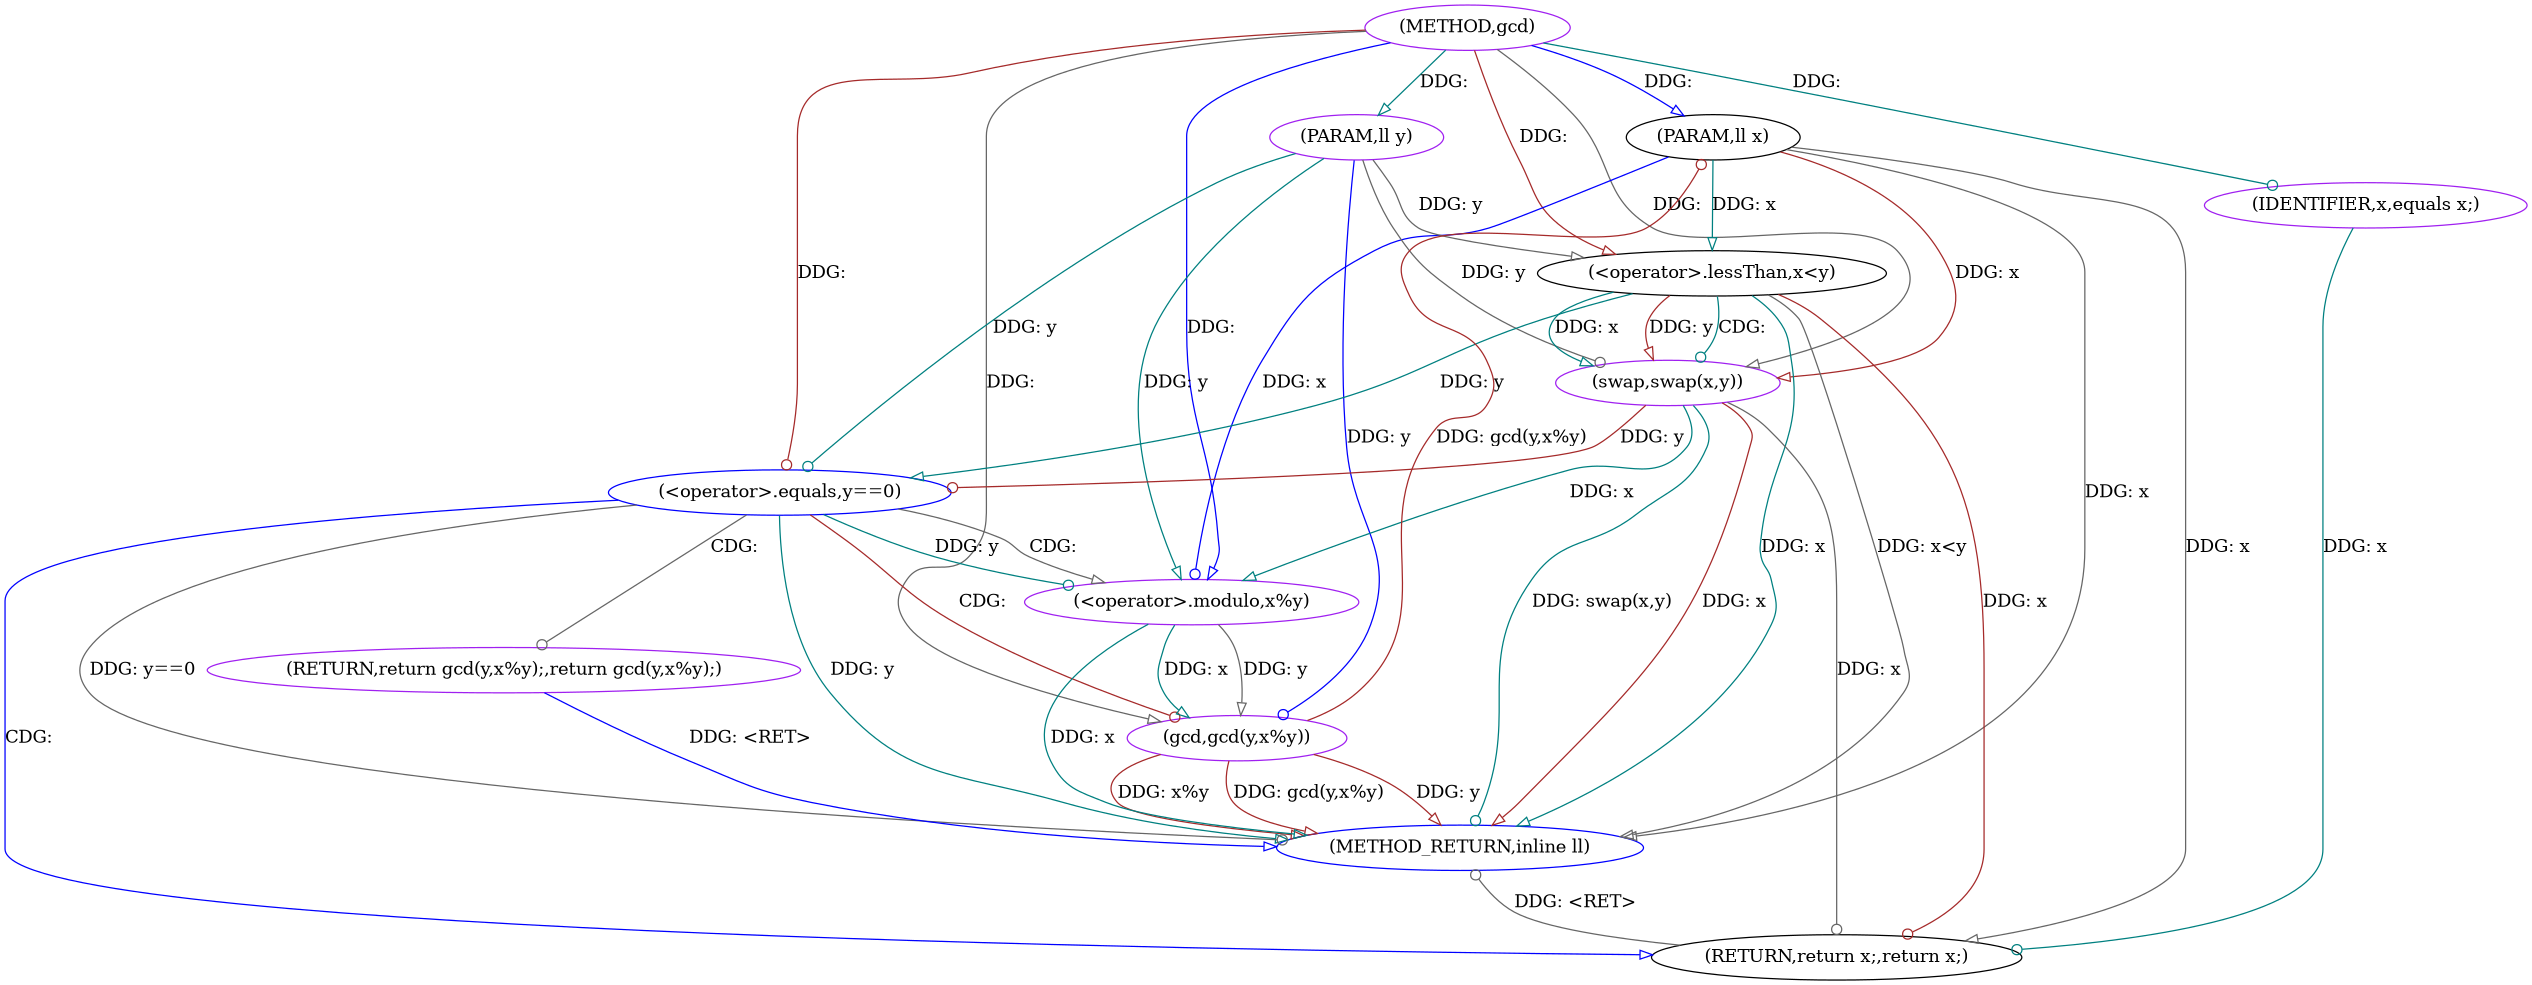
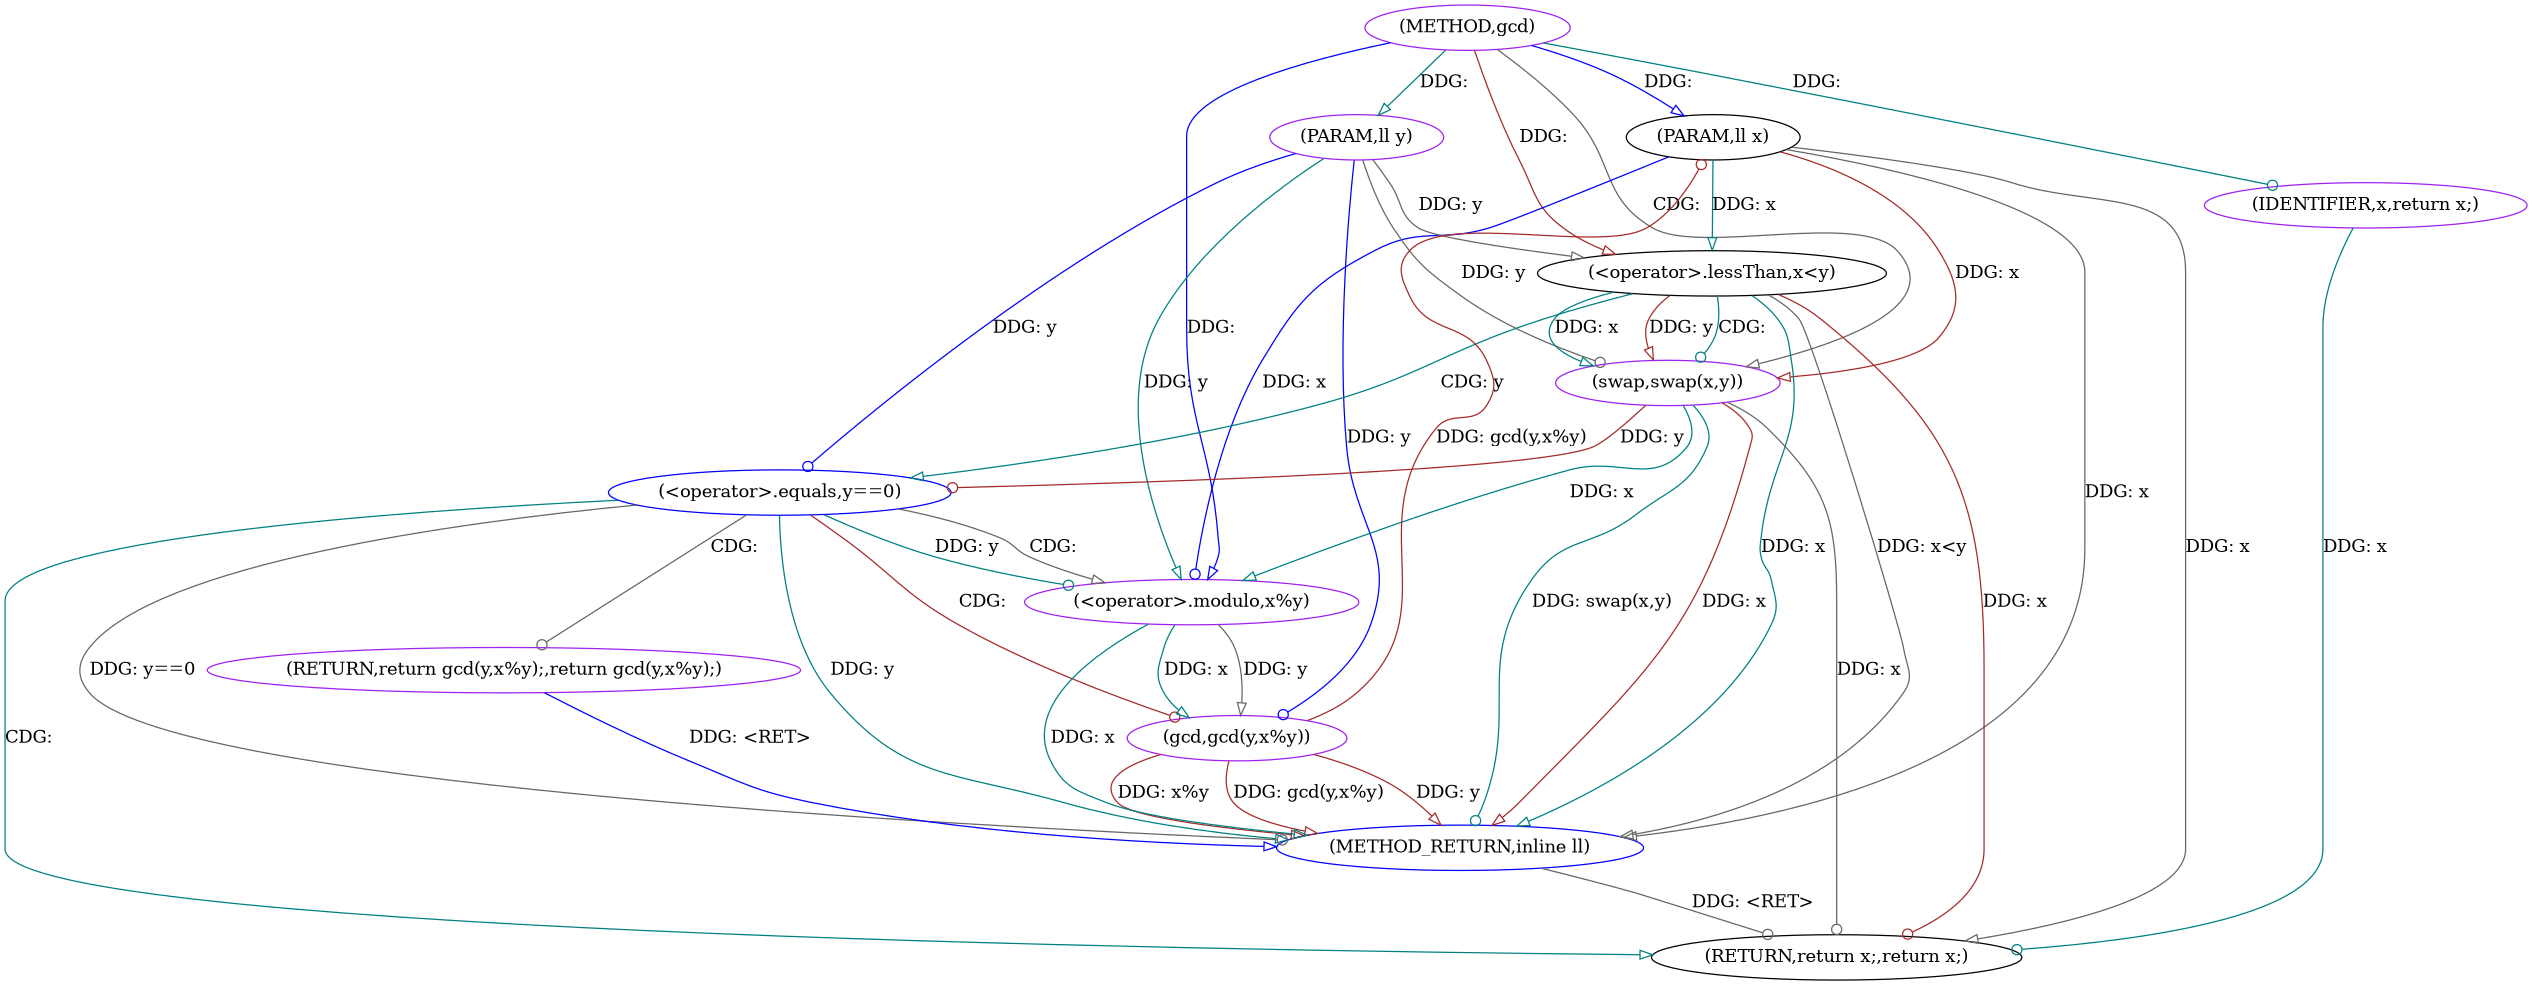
edge "(METHOD,gcd)" -> "(<operator>.equals,y==0)": removed, label "DDG:"
edge "(METHOD,gcd)" -> "(swap,swap(x,y))": label "DDG: " -> "CDG: "
node "(IDENTIFIER,x,equals x;)": label "(IDENTIFIER,x,equals x;)" -> "(IDENTIFIER,x,return x;)"
edge "(PARAM,ll y)" -> "(<operator>.equals,y==0)": color teal -> blue
edge "(METHOD,gcd)" -> "(gcd,gcd(y,x%y))": removed, label "DDG:"
edge "(<operator>.lessThan,x<y)" -> "(<operator>.equals,y==0)": label "DDG: y" -> "CDG: y"
edge "(<operator>.equals,y==0)" -> "(RETURN,return x;,return x;)": color blue -> teal
edge "(RETURN,return x;,return x;)" -> "(METHOD_RETURN,inline ll)": reversed
